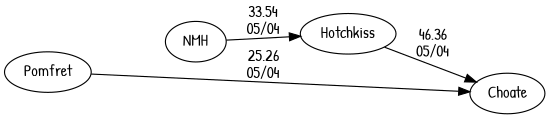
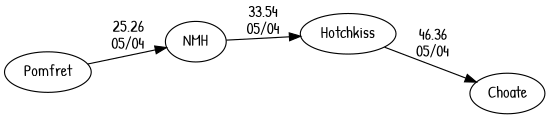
edge "Pomfret" -> "Choate": now "Pomfret" -> "NMH"
